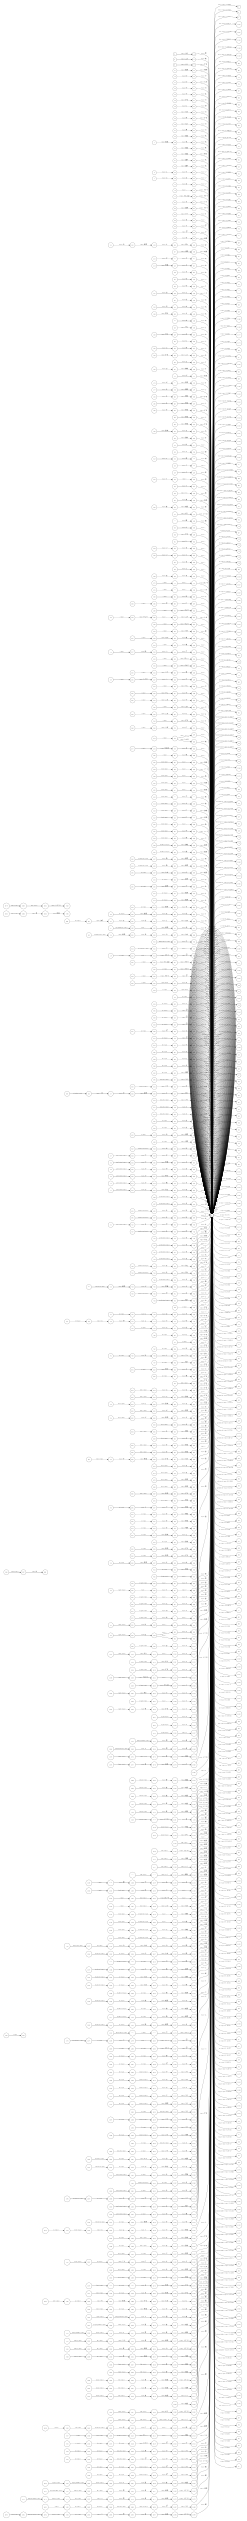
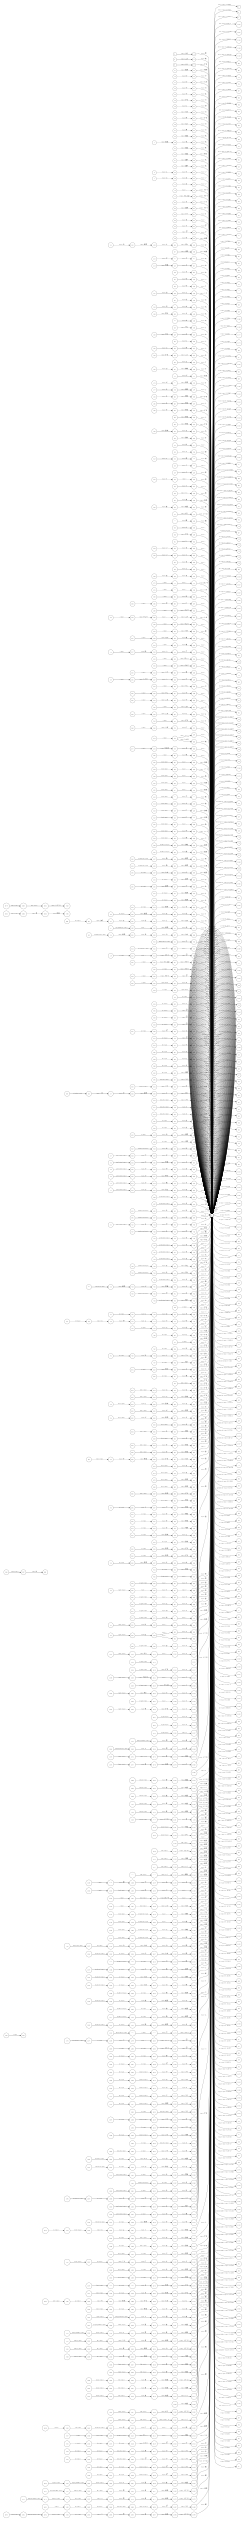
node "1011": removed
